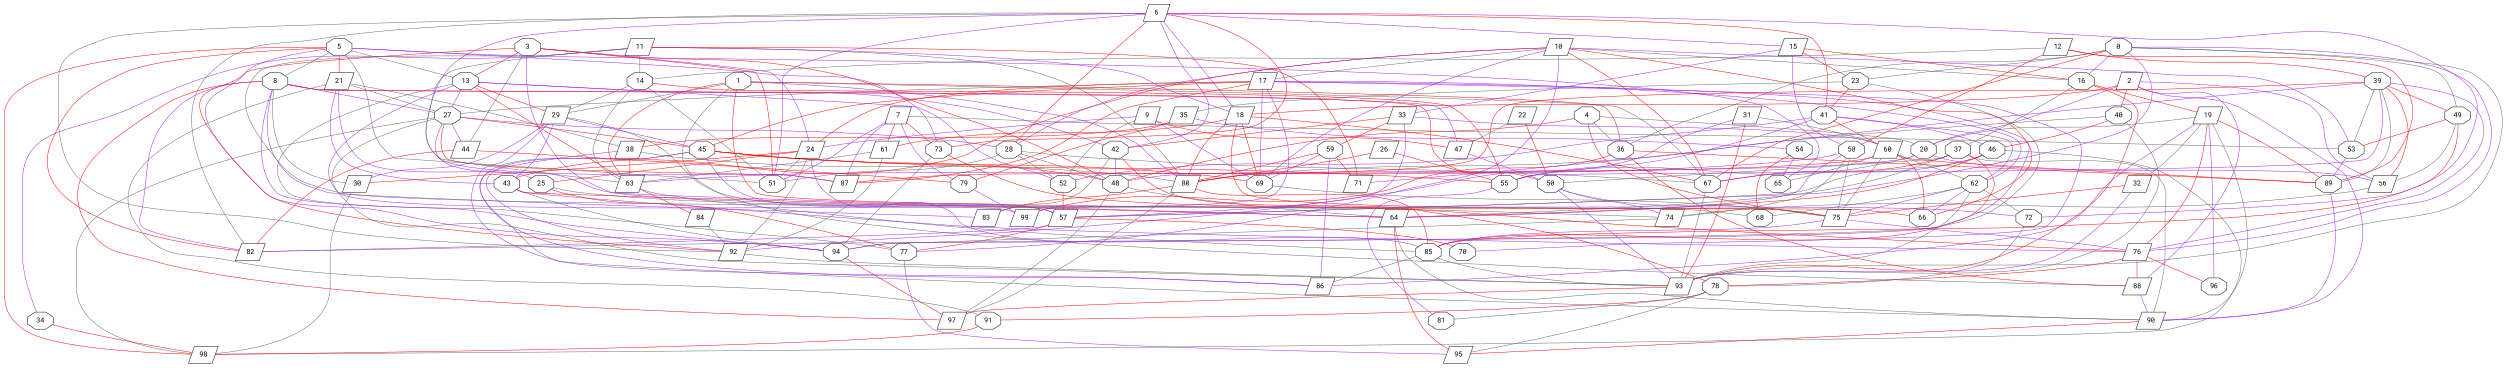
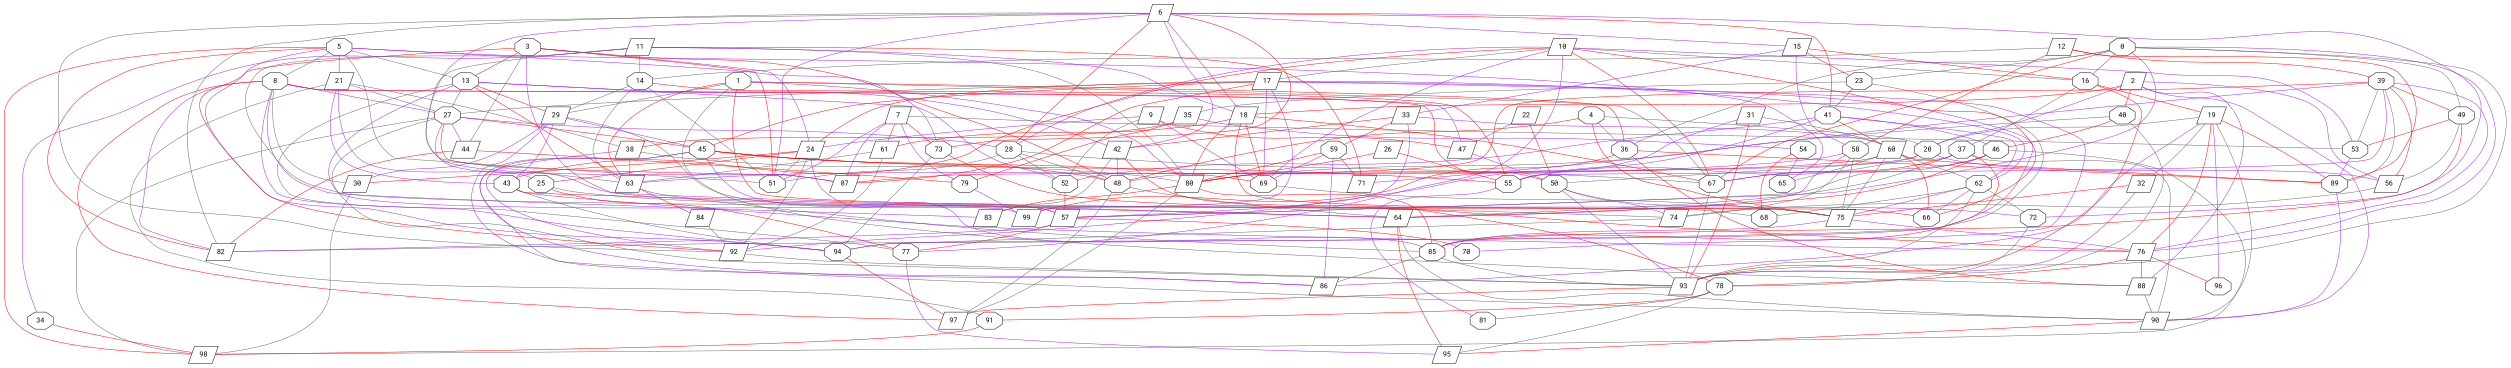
node "42": shape octagon -> parallelogram
